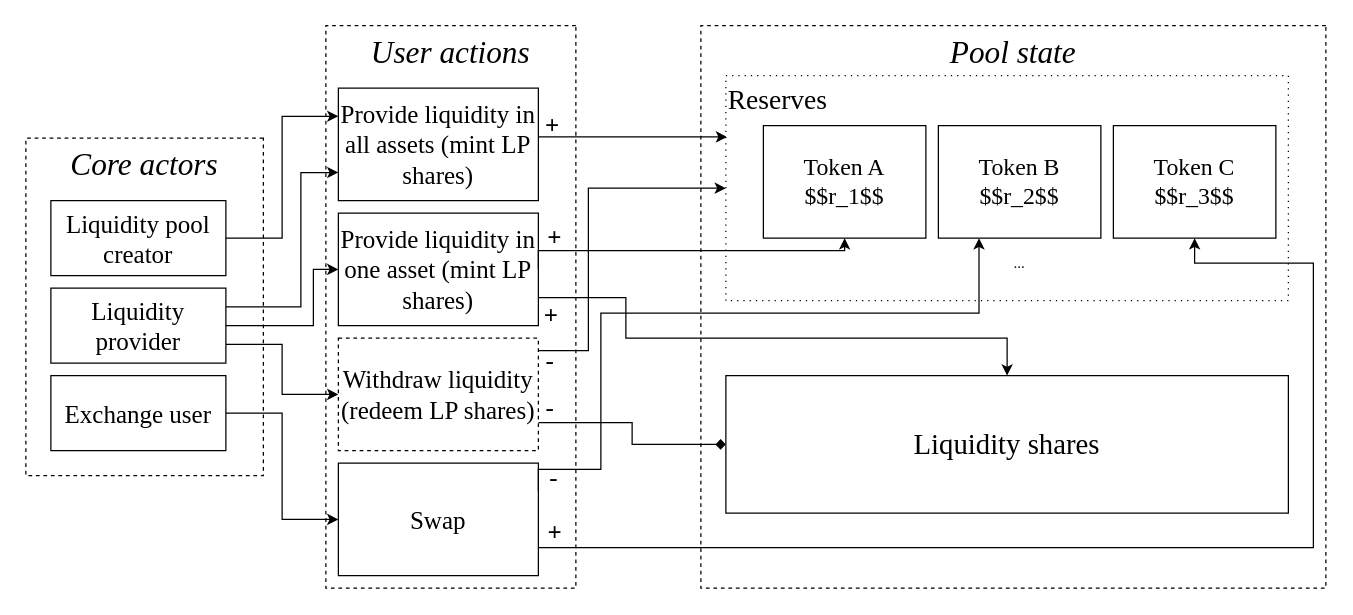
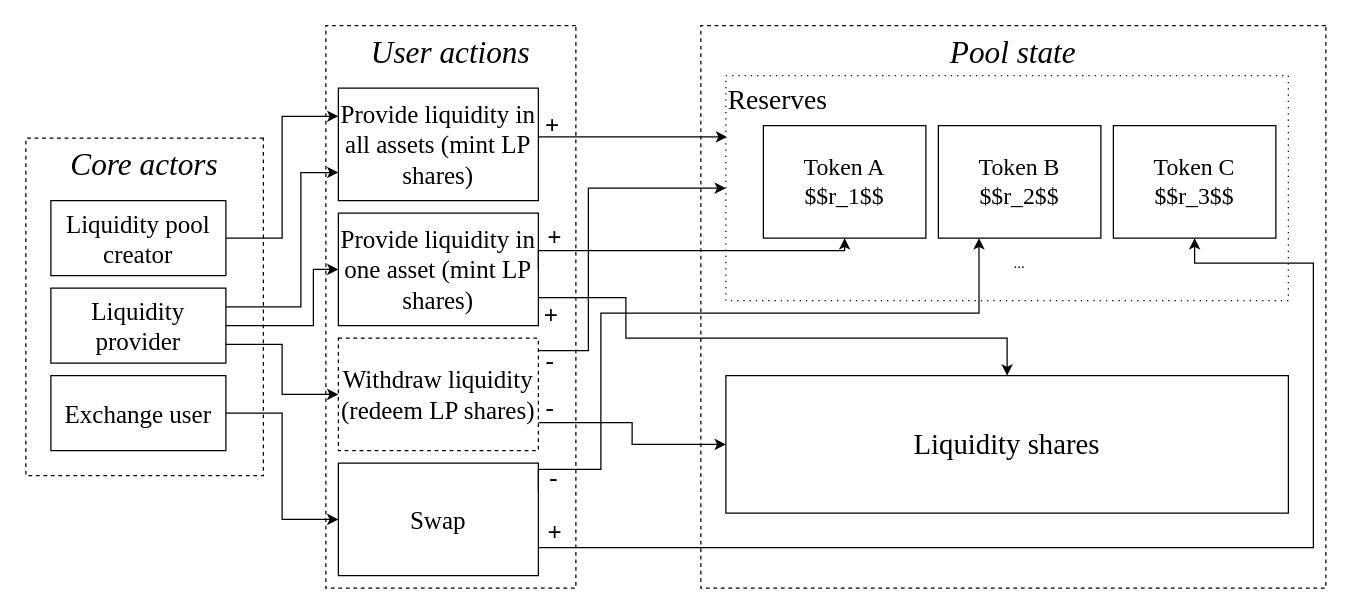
edge "Withdraw liquidity (redeem LP shares)" -> "Liquidity shares": arrowhead diamond -> classic
